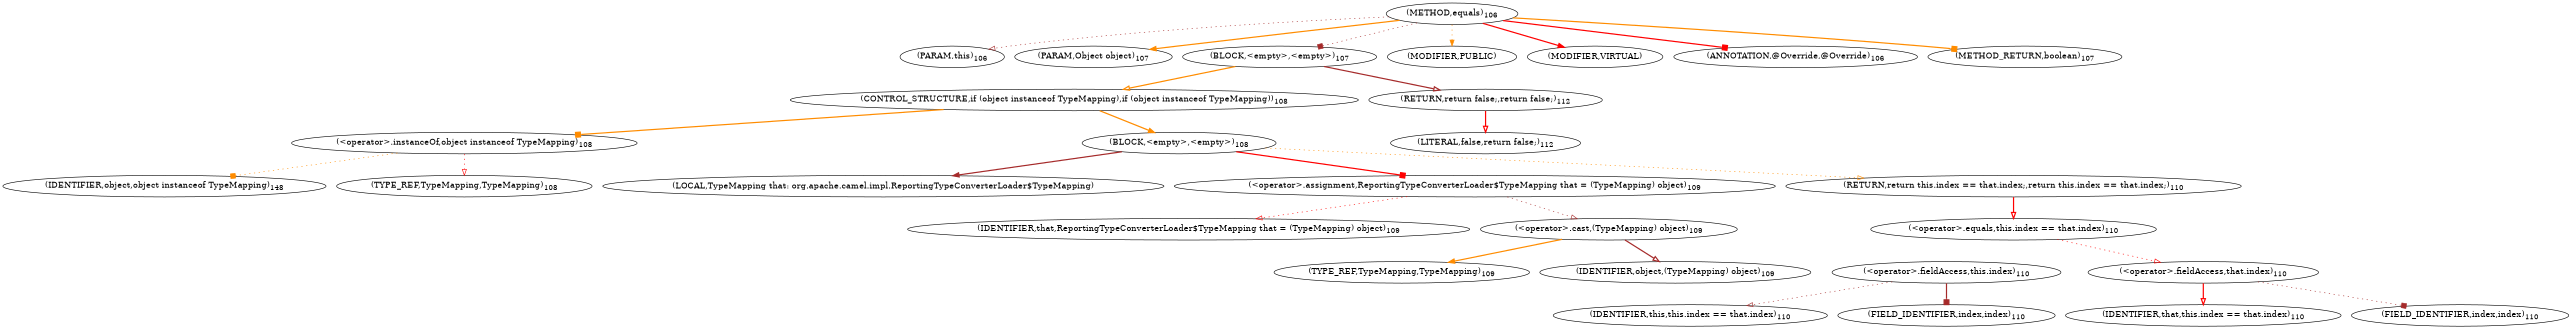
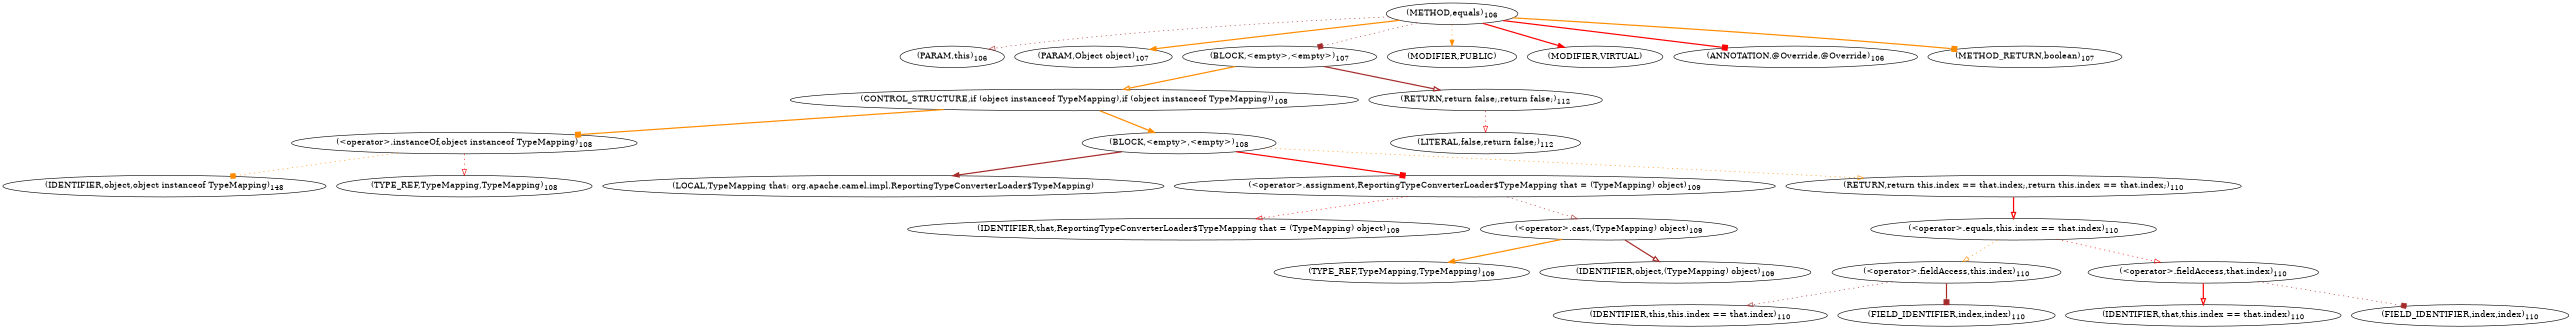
edge "(RETURN,return false;,return false;)" -> "(LITERAL,false,return false;)": style bold -> dotted
edge "(<operator>.equals,this.index == that.index)" -> "(<operator>.fieldAccess,this.index)": added
